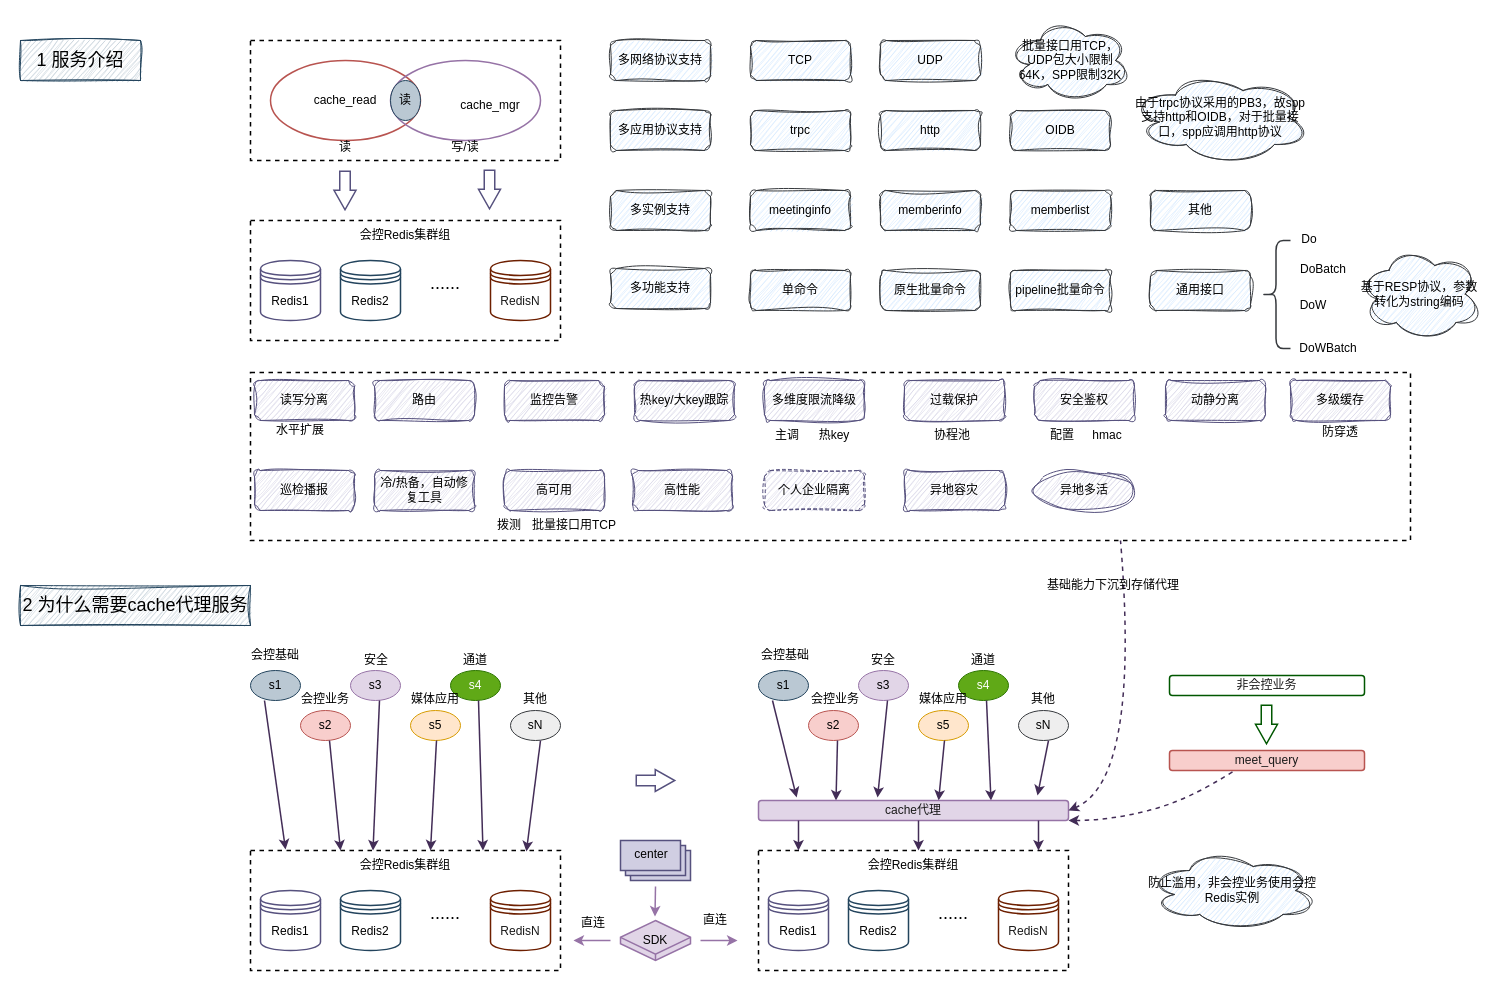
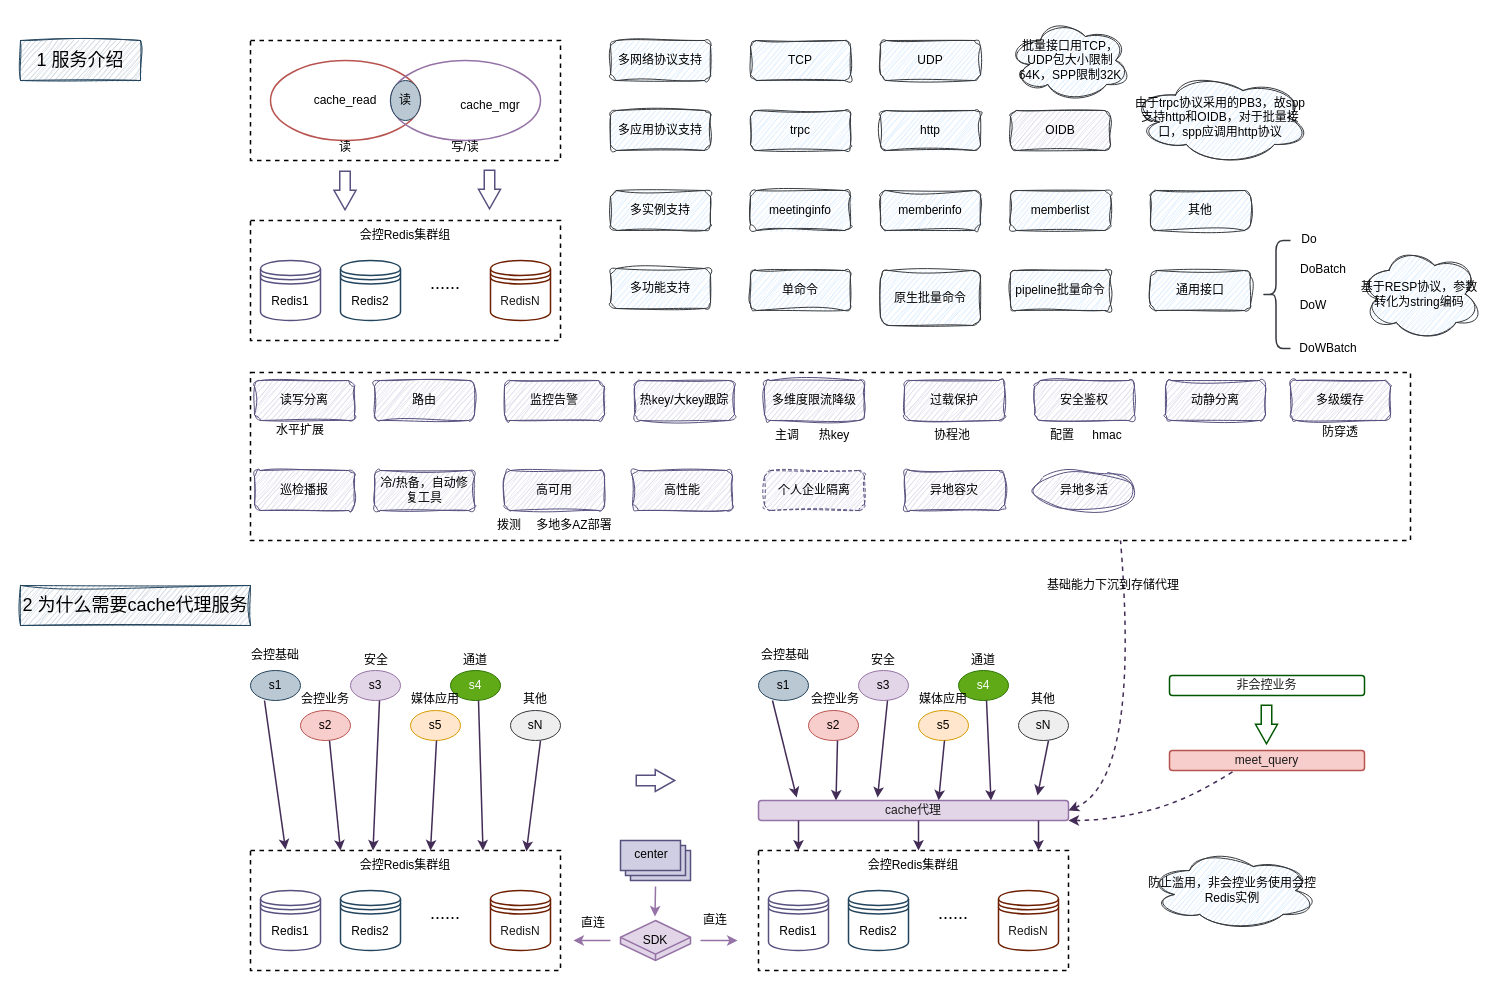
node "OIDB": fillcolor #cce5ff -> #d0cee2
node "原生批量命令": size 100x40 -> 100x55
node "批量接口用TCP": label "批量接口用TCP" -> "多地多AZ部署"
